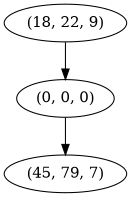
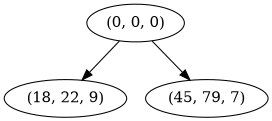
edge "(18, 22, 9)" -> "(0, 0, 0)": reversed
